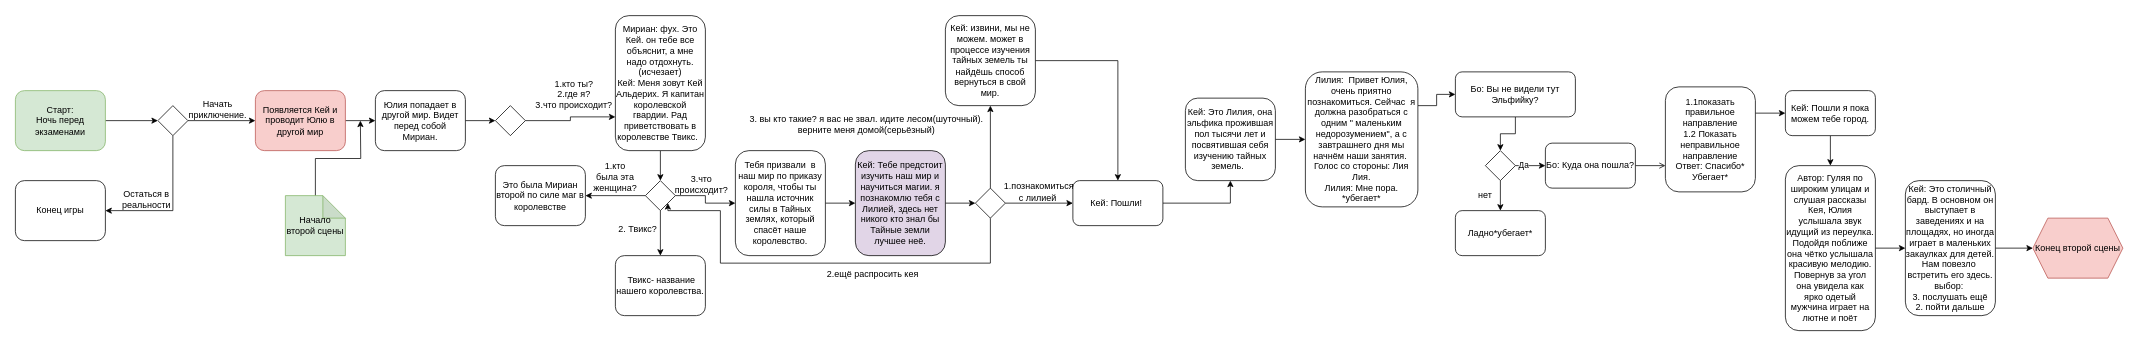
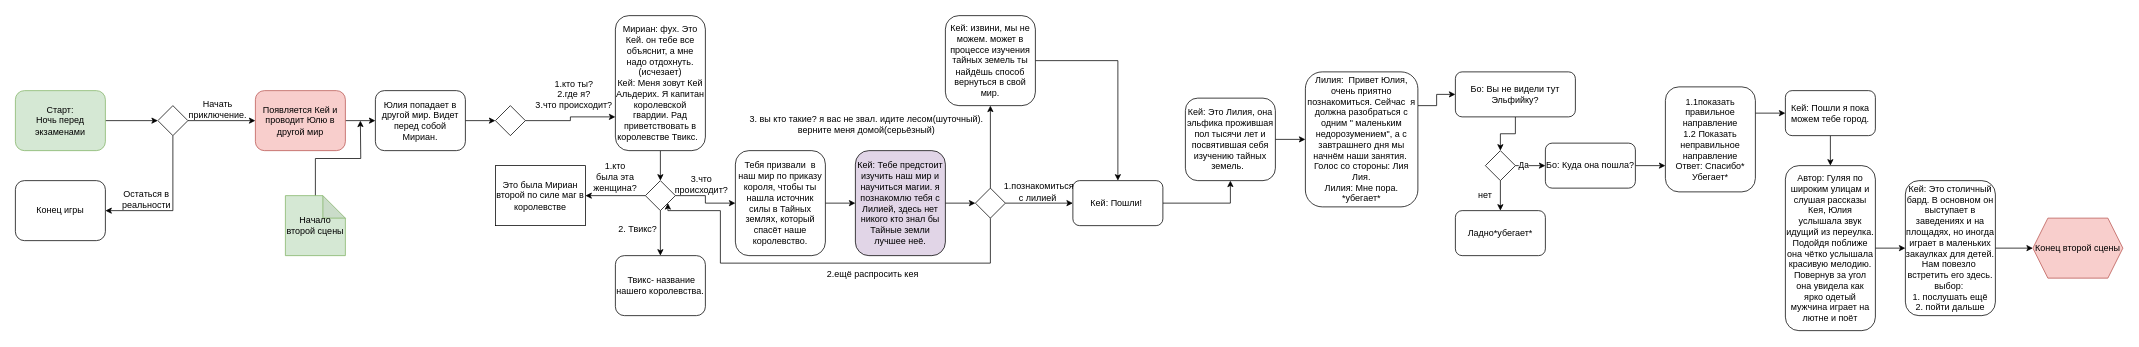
edge "Бо: Куда она пошла?" -> "1.1показать правильное направление 1.2 Показать неправильное направление Ответ: Спасибо* Убегает*": arrowhead open -> classic
node "Это была Мириан второй по силе маг в королевстве": shape rounded rectangle -> rectangle
node "Кей: Это столичный бард. В основном он выступает в заведениях и на площадях, но иногда играет в маленьких закаулках для детей. Нам повезло встретить его здесь. выбор: 3. послушать ещё 2. пойти дальше": label "Кей: Это столичный бард. В основном он выступает в заведениях и на площадях, но иногда играет в маленьких закаулках для детей. Нам повезло встретить его здесь. выбор: 3. послушать ещё 2. пойти дальше" -> "Кей: Это столичный бард. В основном он выступает в заведениях и на площадях, но иногда играет в маленьких закаулках для детей. Нам повезло встретить его здесь. выбор: 1. послушать ещё 2. пойти дальше"
